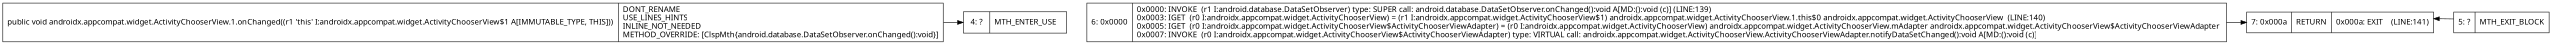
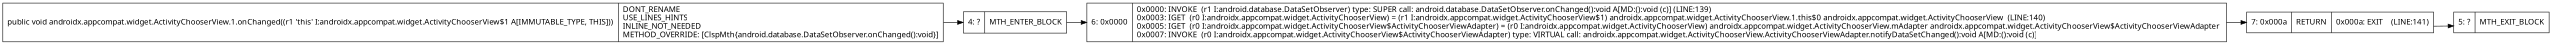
edge "5: ?" -> "7: 0x000a": reversed
node "4: ?": text "MTH_ENTER_USE" -> "MTH_ENTER_BLOCK"
edge "4: ?" -> "6: 0x0000": added
